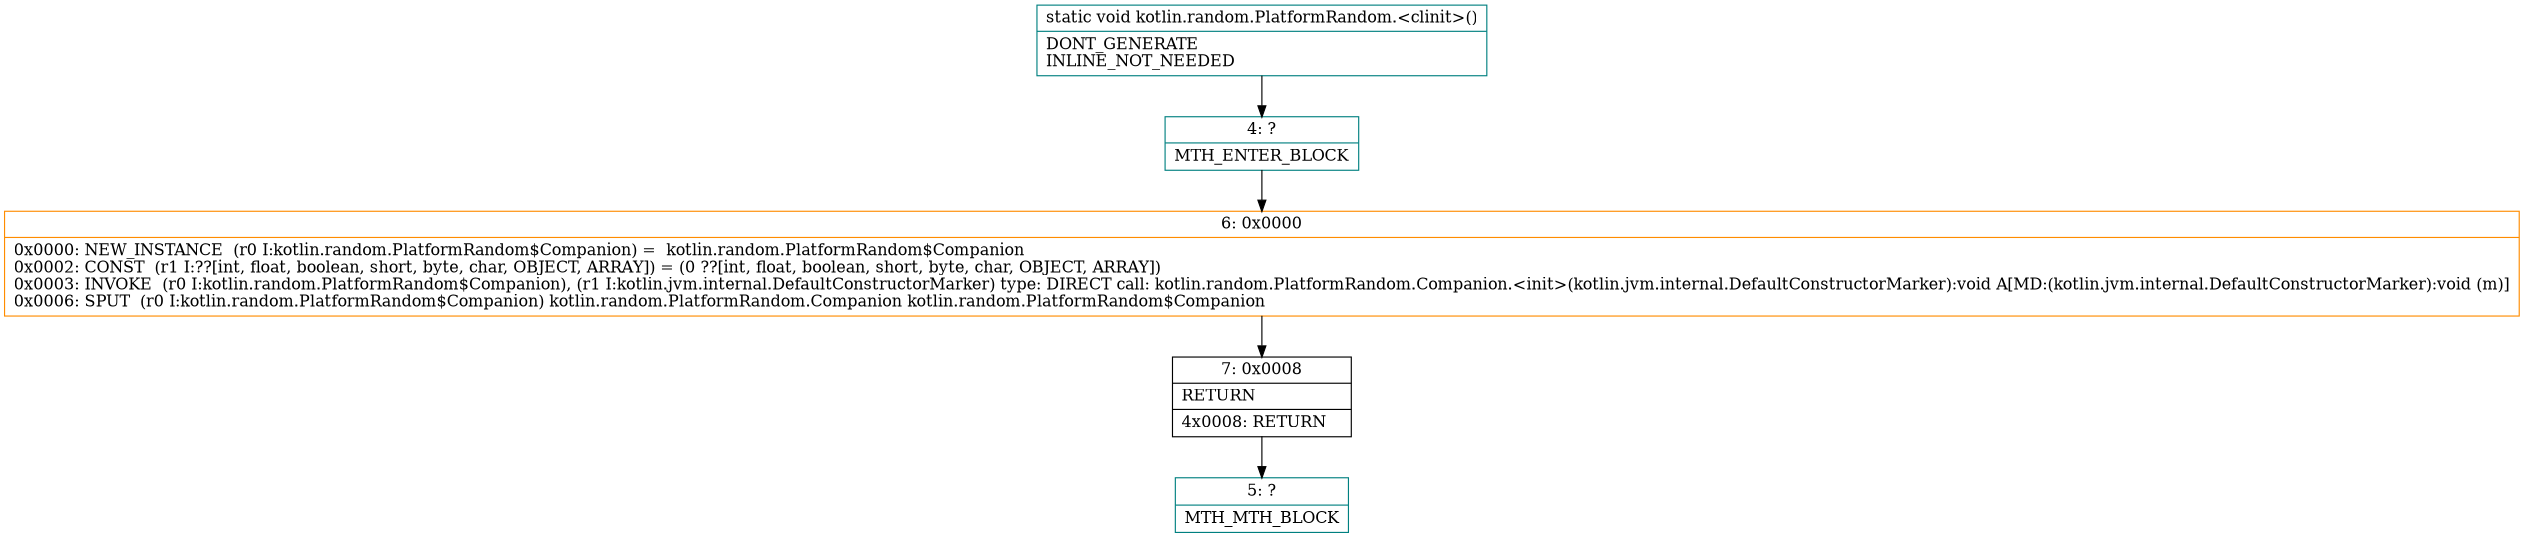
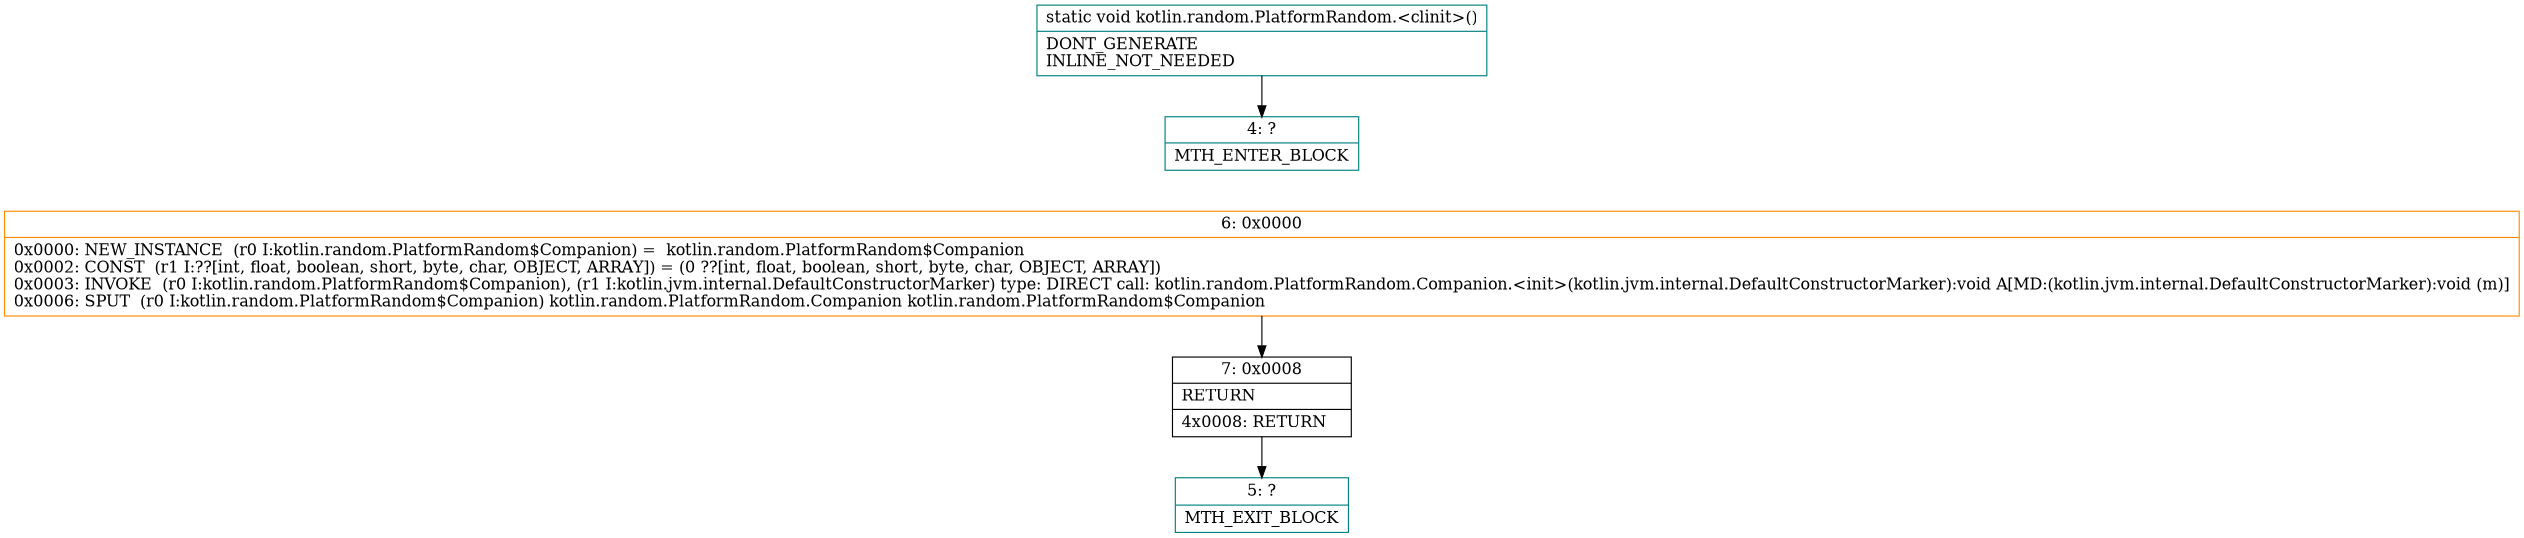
edge "4: ?" -> "6: 0x0000": removed
node "5: ?": text "MTH_MTH_BLOCK" -> "MTH_EXIT_BLOCK"
